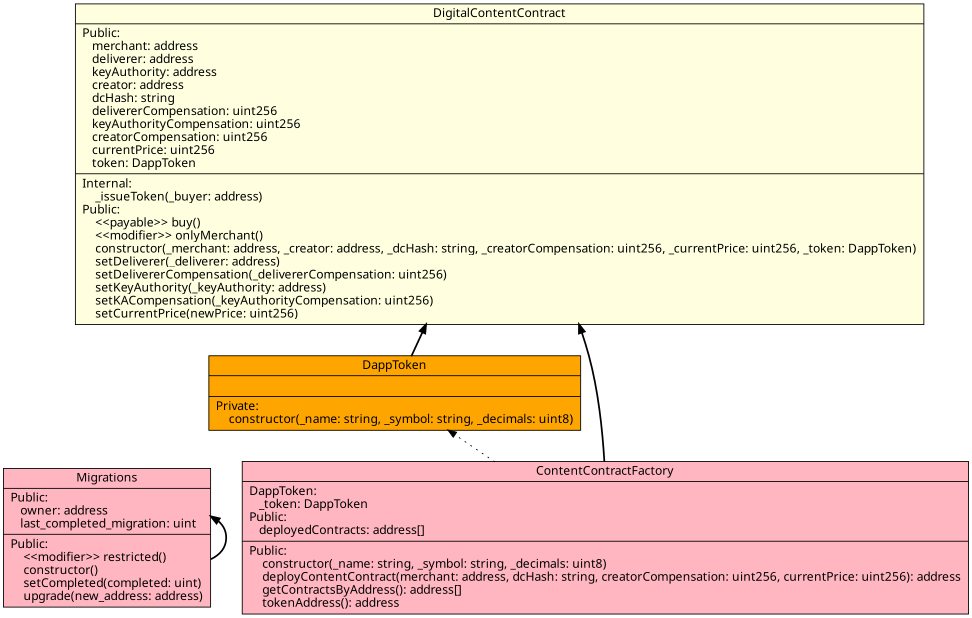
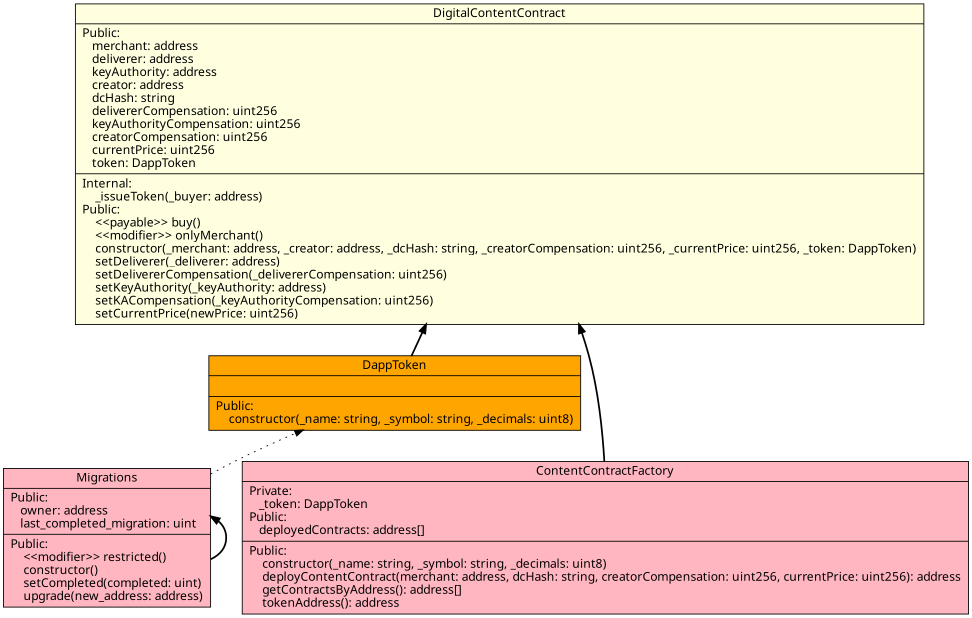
node "DappToken": text "Private:" -> "Public:"
edge "ContentContractFactory" -> "DappToken": now "Migrations" -> "DappToken"
node "ContentContractFactory": text "DappToken:" -> "Private:"
